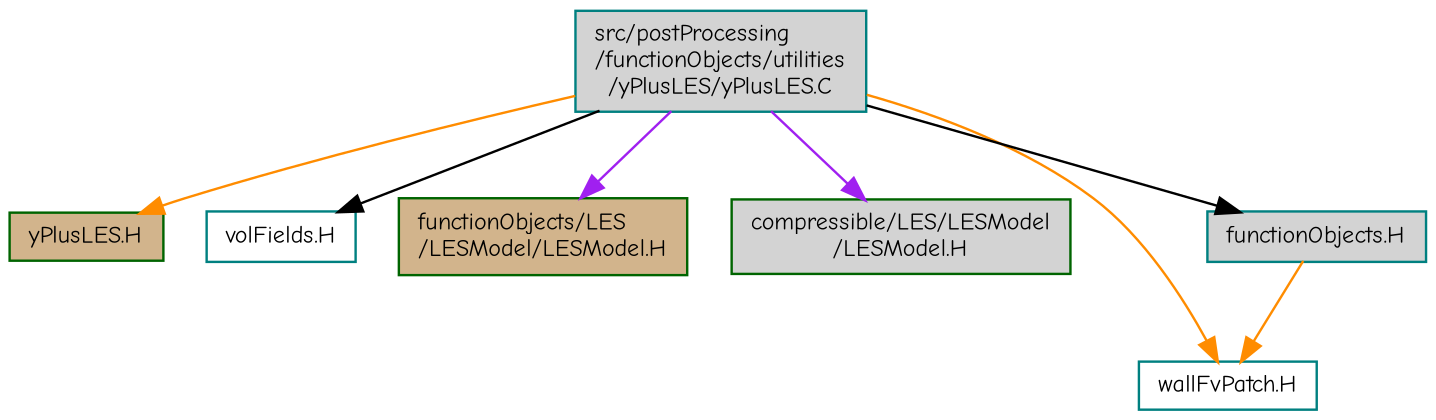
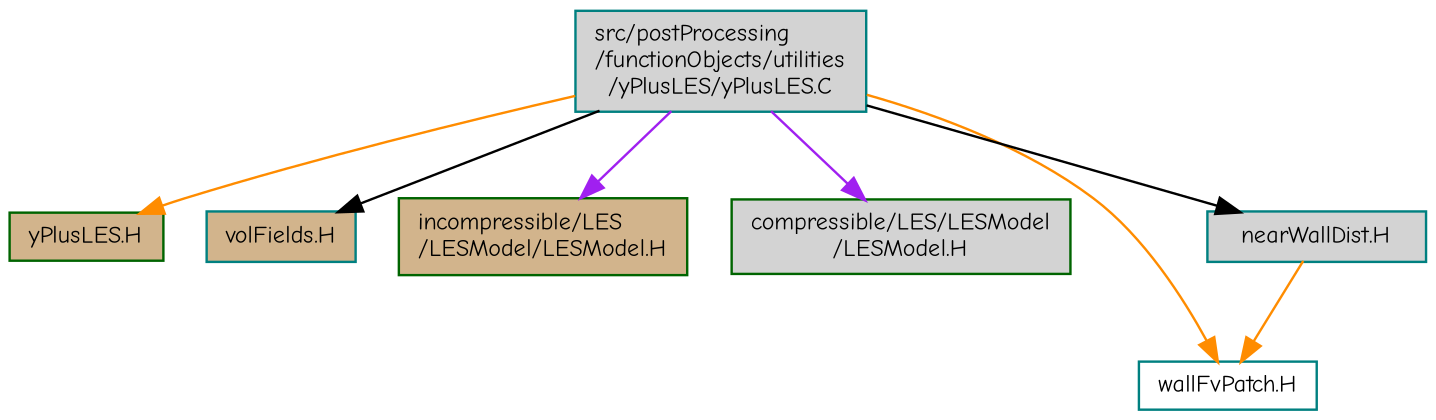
node "volFields.H": fillcolor white -> tan
node "functionObjects/LES /LESModel/LESModel.H": label "functionObjects/LES /LESModel/LESModel.H" -> "incompressible/LES /LESModel/LESModel.H"
node "functionObjects.H": label "functionObjects.H" -> "nearWallDist.H"
